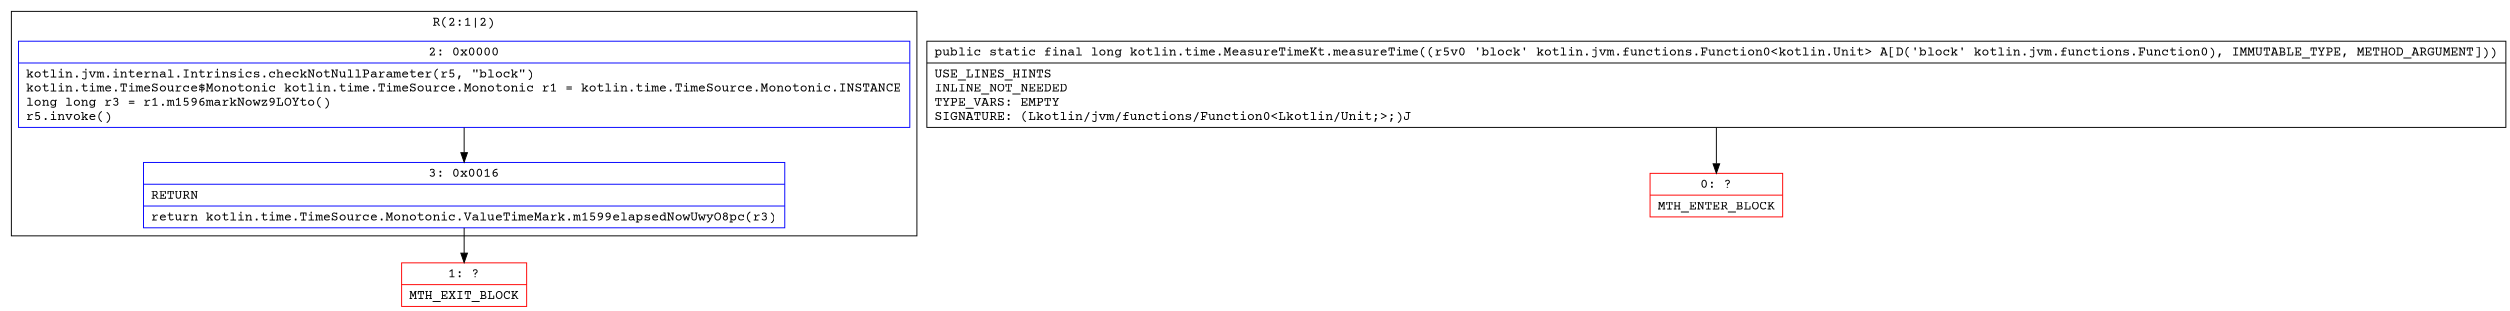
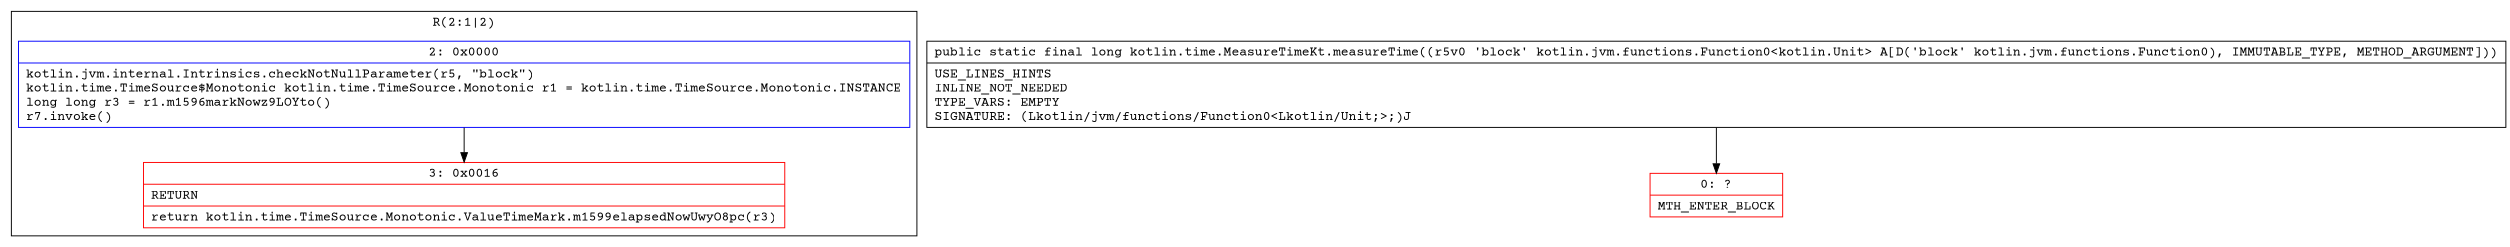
node "2: 0x0000": text "r5.invoke()" -> "r7.invoke()"
node "3: 0x0016": color blue -> red
node "1: ?": removed
